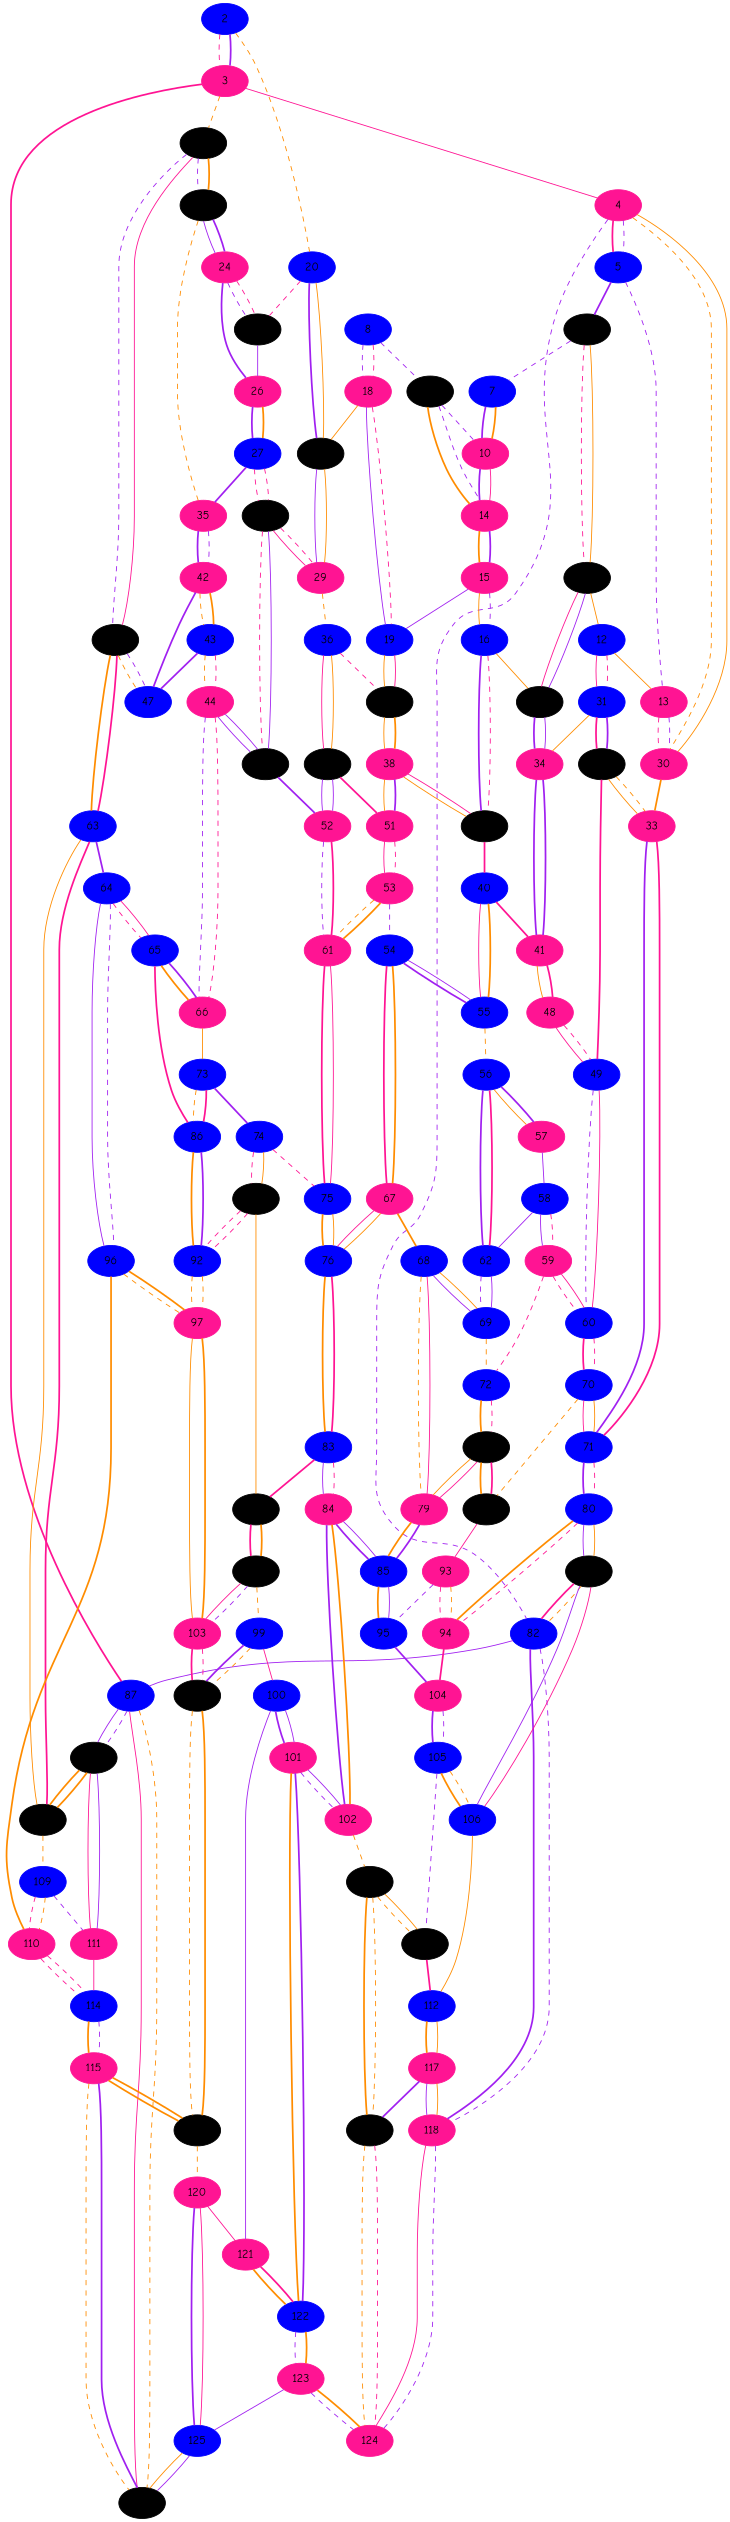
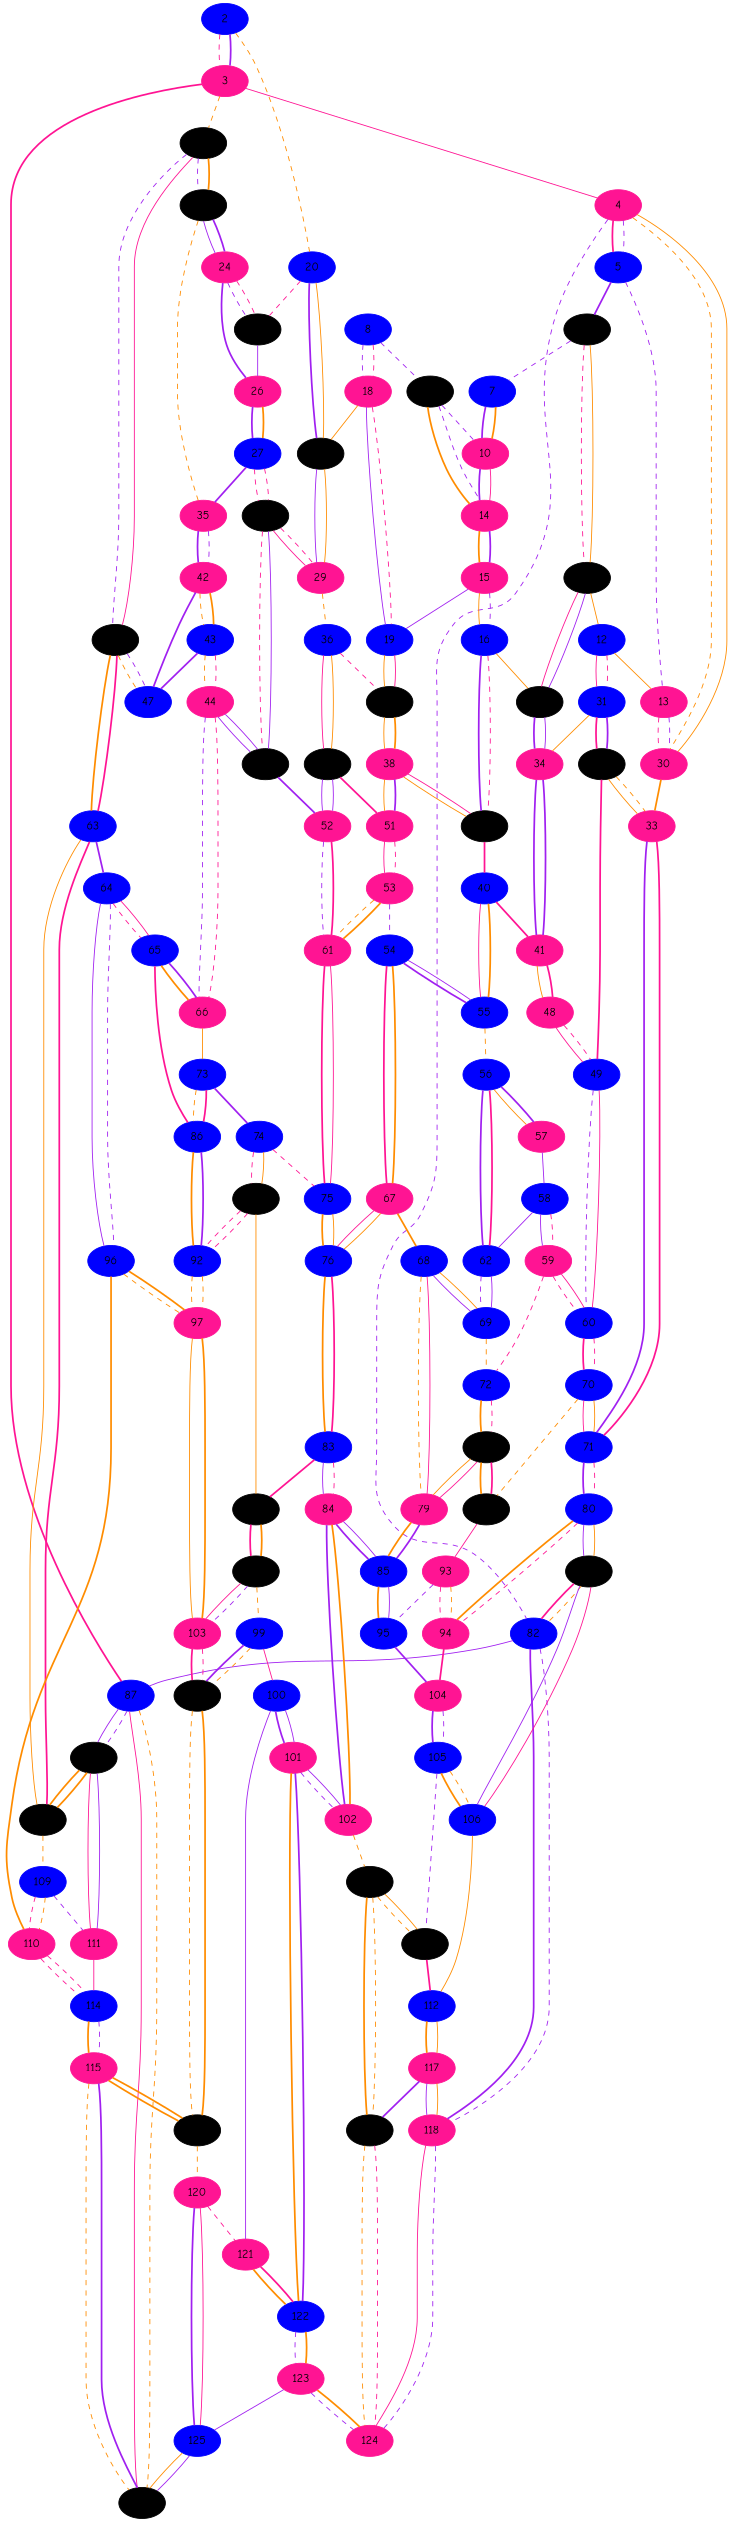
edge "120" -- "121": style solid -> dashed
